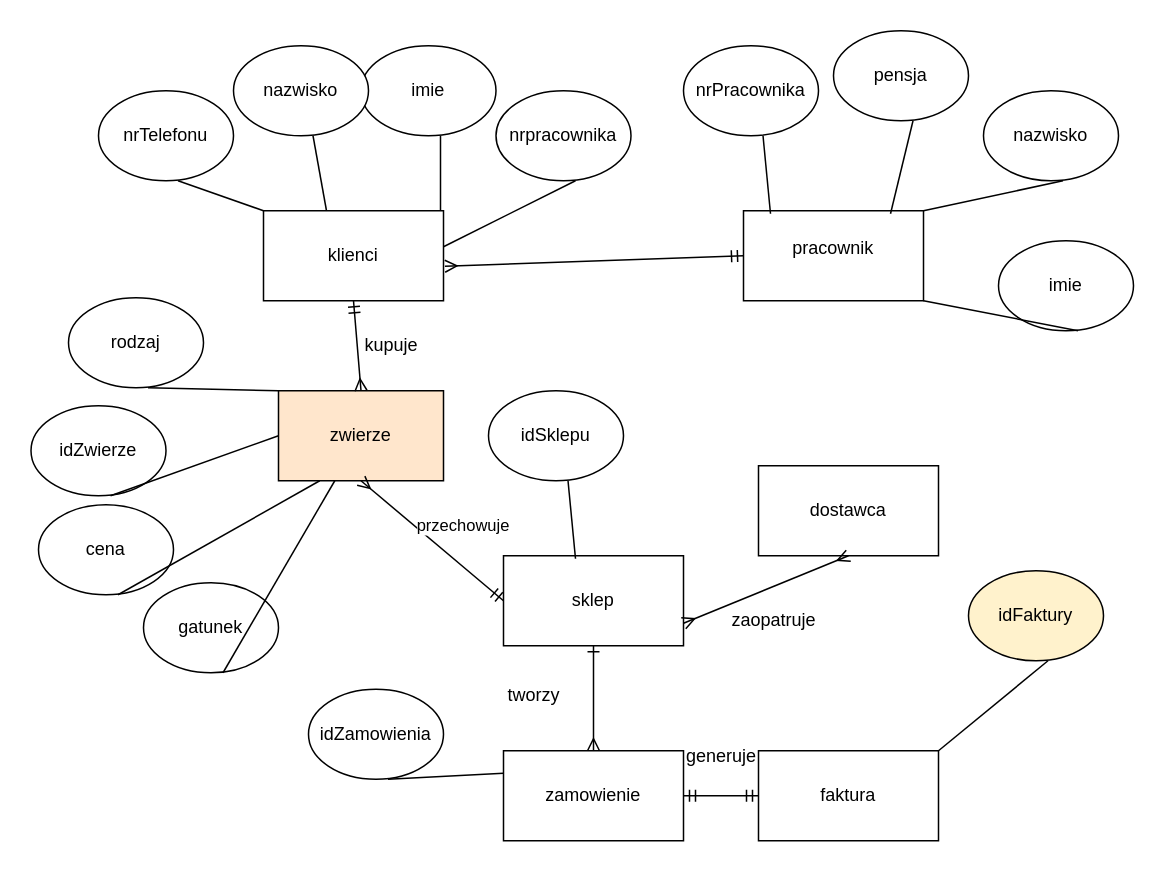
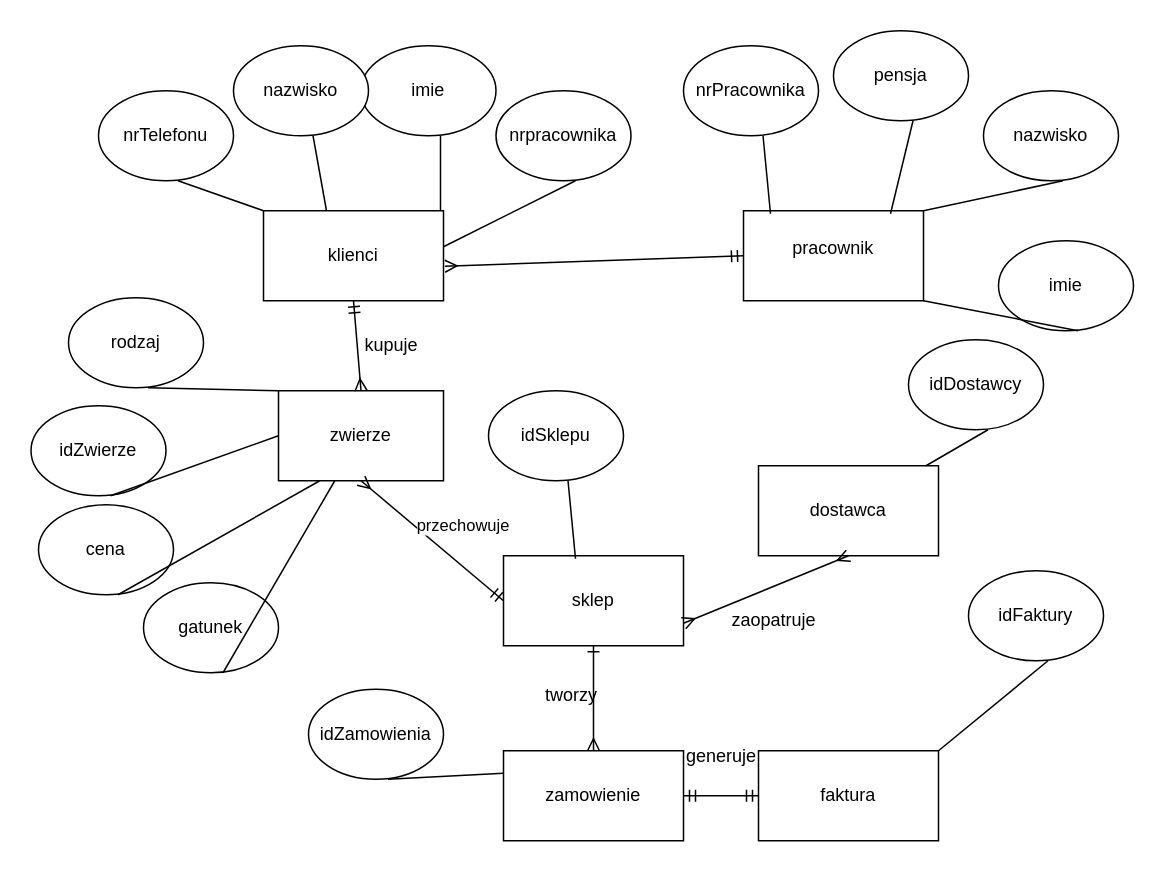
node "idDostawcy": added
node "zwierze": fillcolor #ffe6cc -> #ffffff
edge "idDostawcy" -- "dostawca": added
node "idFaktury": fillcolor #fff2cc -> #ffffff
node "tworzy": moved (533, 695) -> (571, 695)
